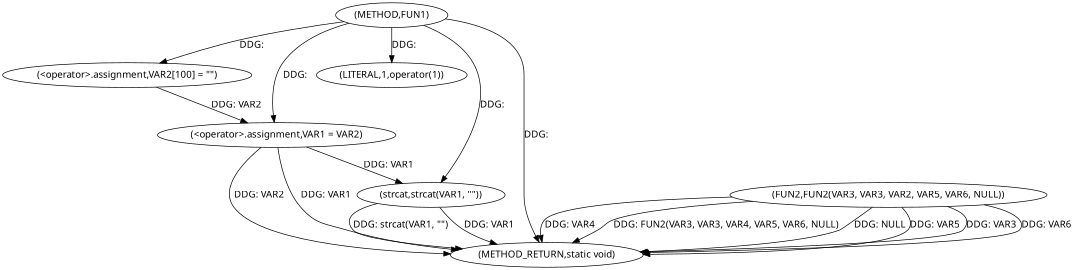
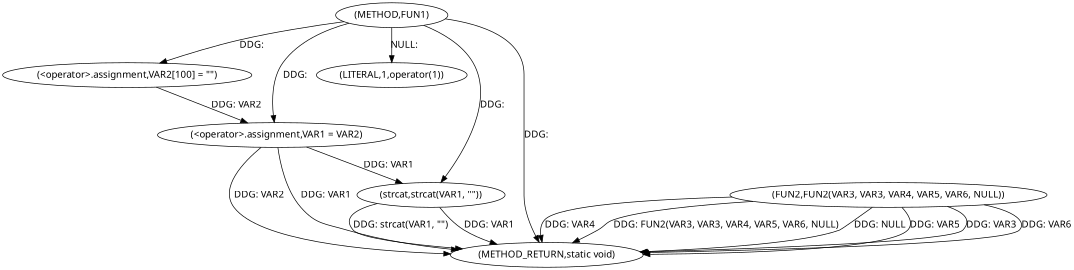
edge "(METHOD,FUN1)" -> "(LITERAL,1,operator(1))": label "DDG: " -> "NULL: "
node "(FUN2,FUN2(VAR3, VAR3, VAR2, VAR5, VAR6, NULL))": label "(FUN2,FUN2(VAR3, VAR3, VAR2, VAR5, VAR6, NULL))" -> "(FUN2,FUN2(VAR3, VAR3, VAR4, VAR5, VAR6, NULL))"
